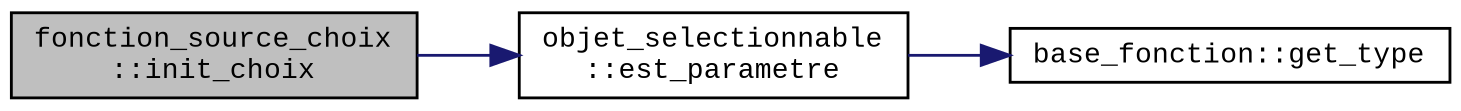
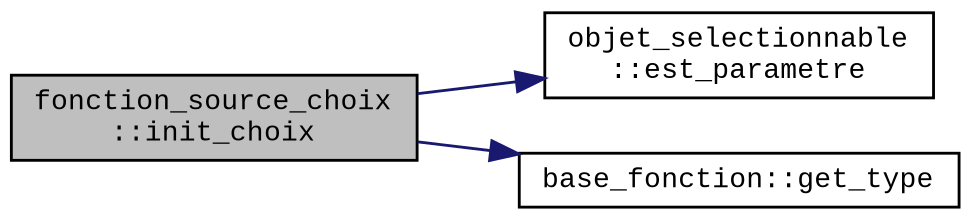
edge "objet_selectionnable ::est_parametre" -> "base_fonction::get_type": now "fonction_source_choix ::init_choix" -> "base_fonction::get_type"
